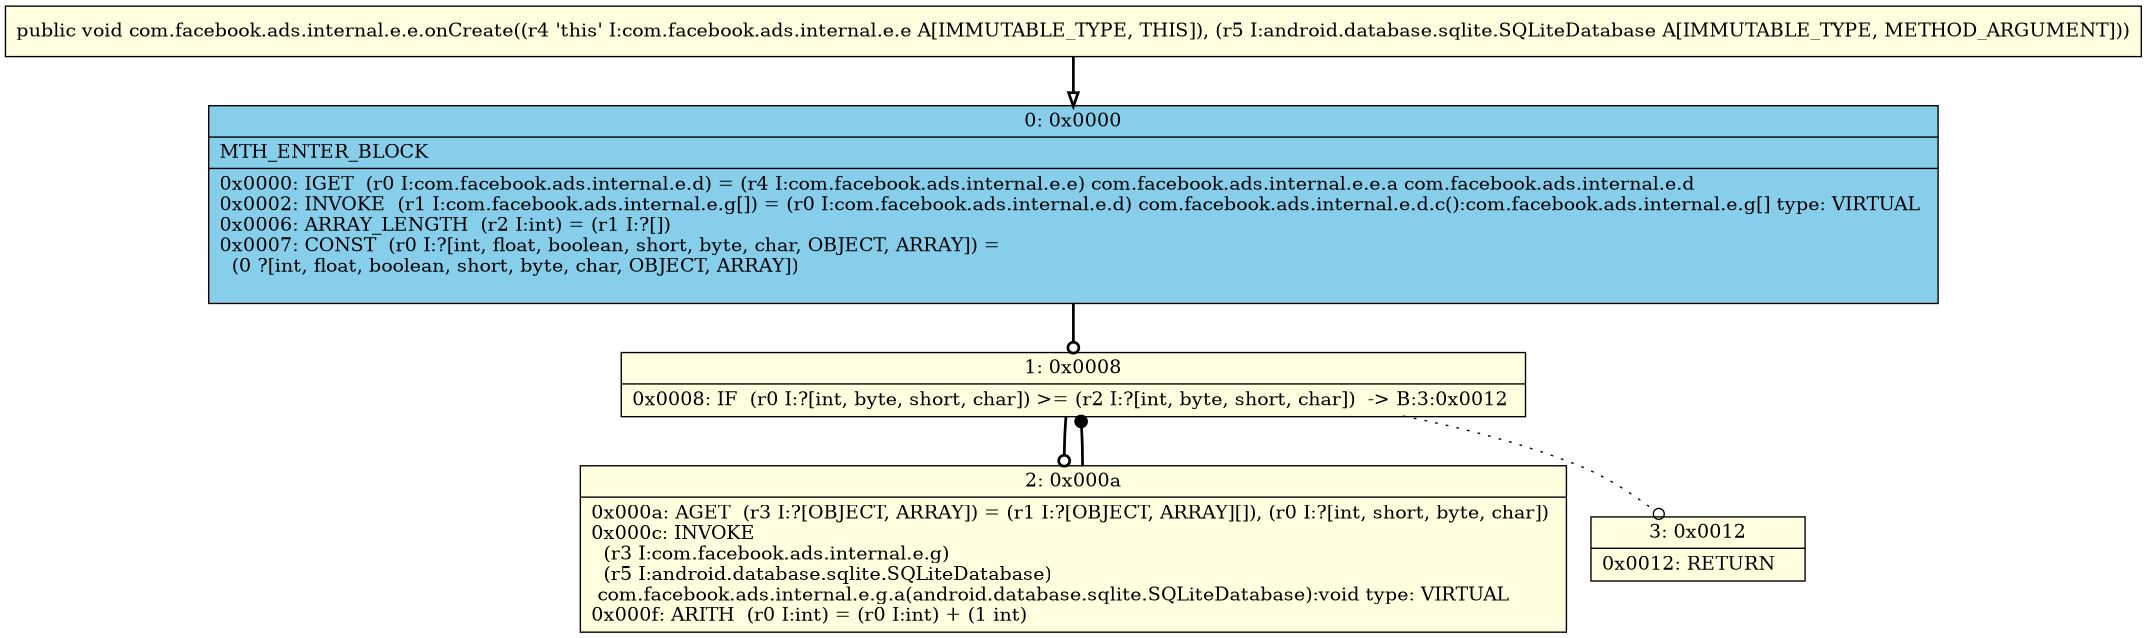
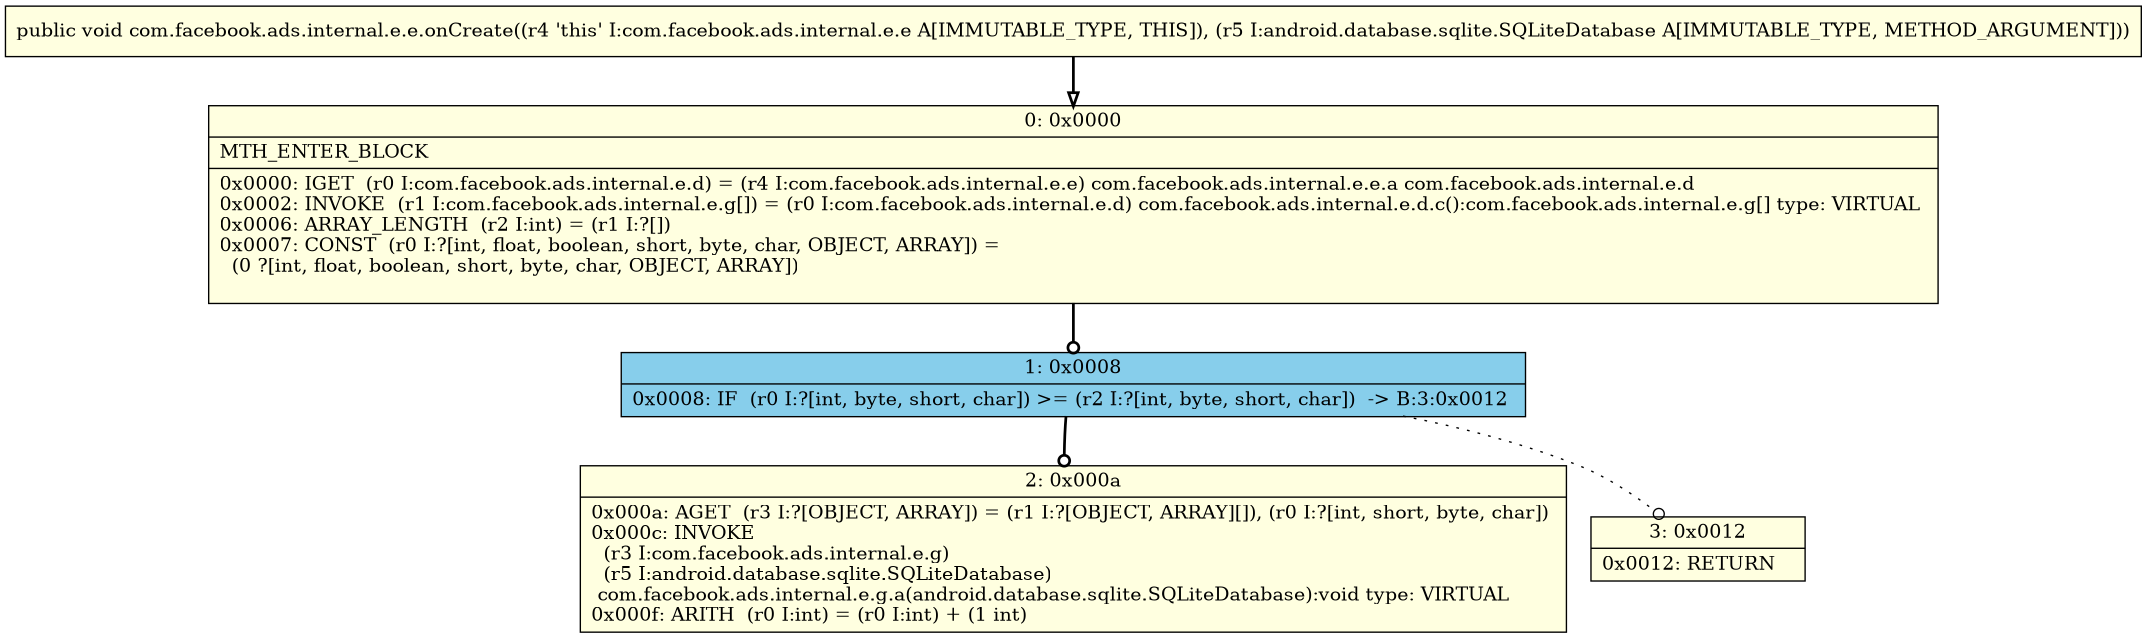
node "0: 0x0000": fillcolor skyblue -> lightyellow
node "1: 0x0008": fillcolor lightyellow -> skyblue
edge "2: 0x000a" -> "1: 0x0008": removed
